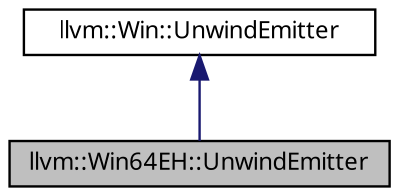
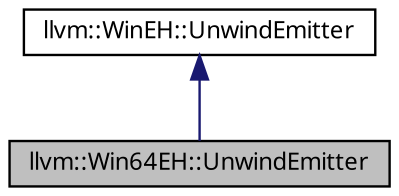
node "llvm::Win::UnwindEmitter": label "llvm::Win::UnwindEmitter" -> "llvm::WinEH::UnwindEmitter"
